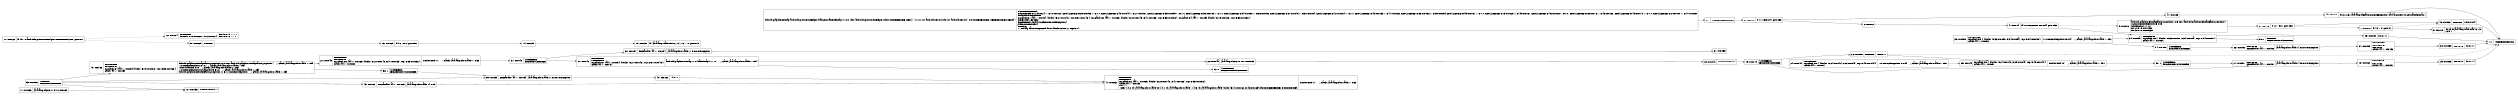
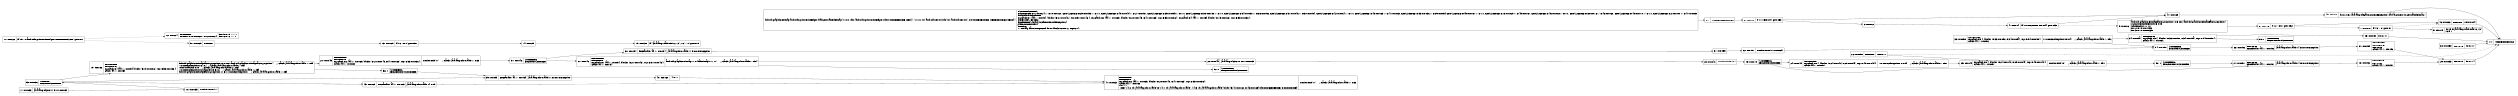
edge "4: 0x0004" -> "34: 0x005a": now "4: 0x0004" -> "47: 0x0069"
node "55: ?": text "NEEDED" -> "SYNTHETIC"
edge "37: 0x005d" -> "38: 0x005e": now "37: 0x005d" -> "29: 0x0053"
node "32: 0x0057": added
edge "49: 0x004d" -> "26: 0x0050": now "49: 0x004d" -> "24: 0x004d"
node "21: 0x0046": text "MAX_LEAVE" -> "TRY_LEAVE"
edge "53: 0x0036" -> "18: 0x0035": reversed
